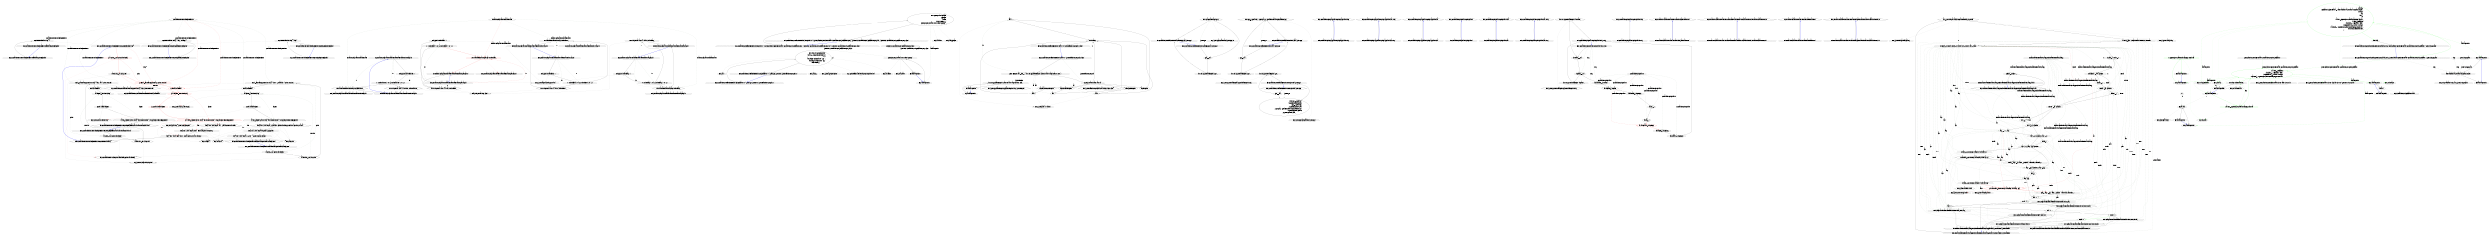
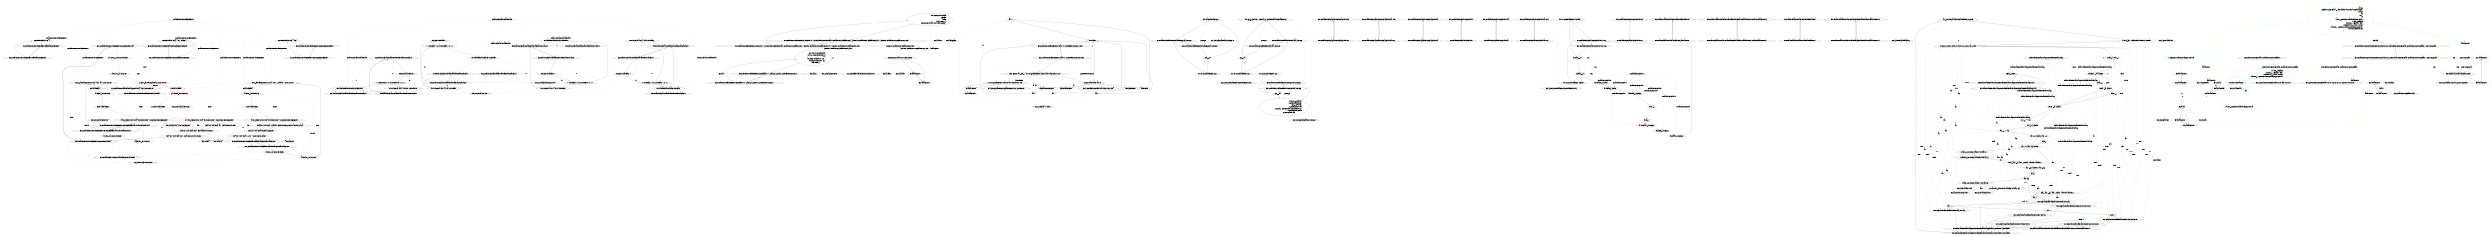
edge "years = 1" -> "years > 0": label "years" -> "minutes"
